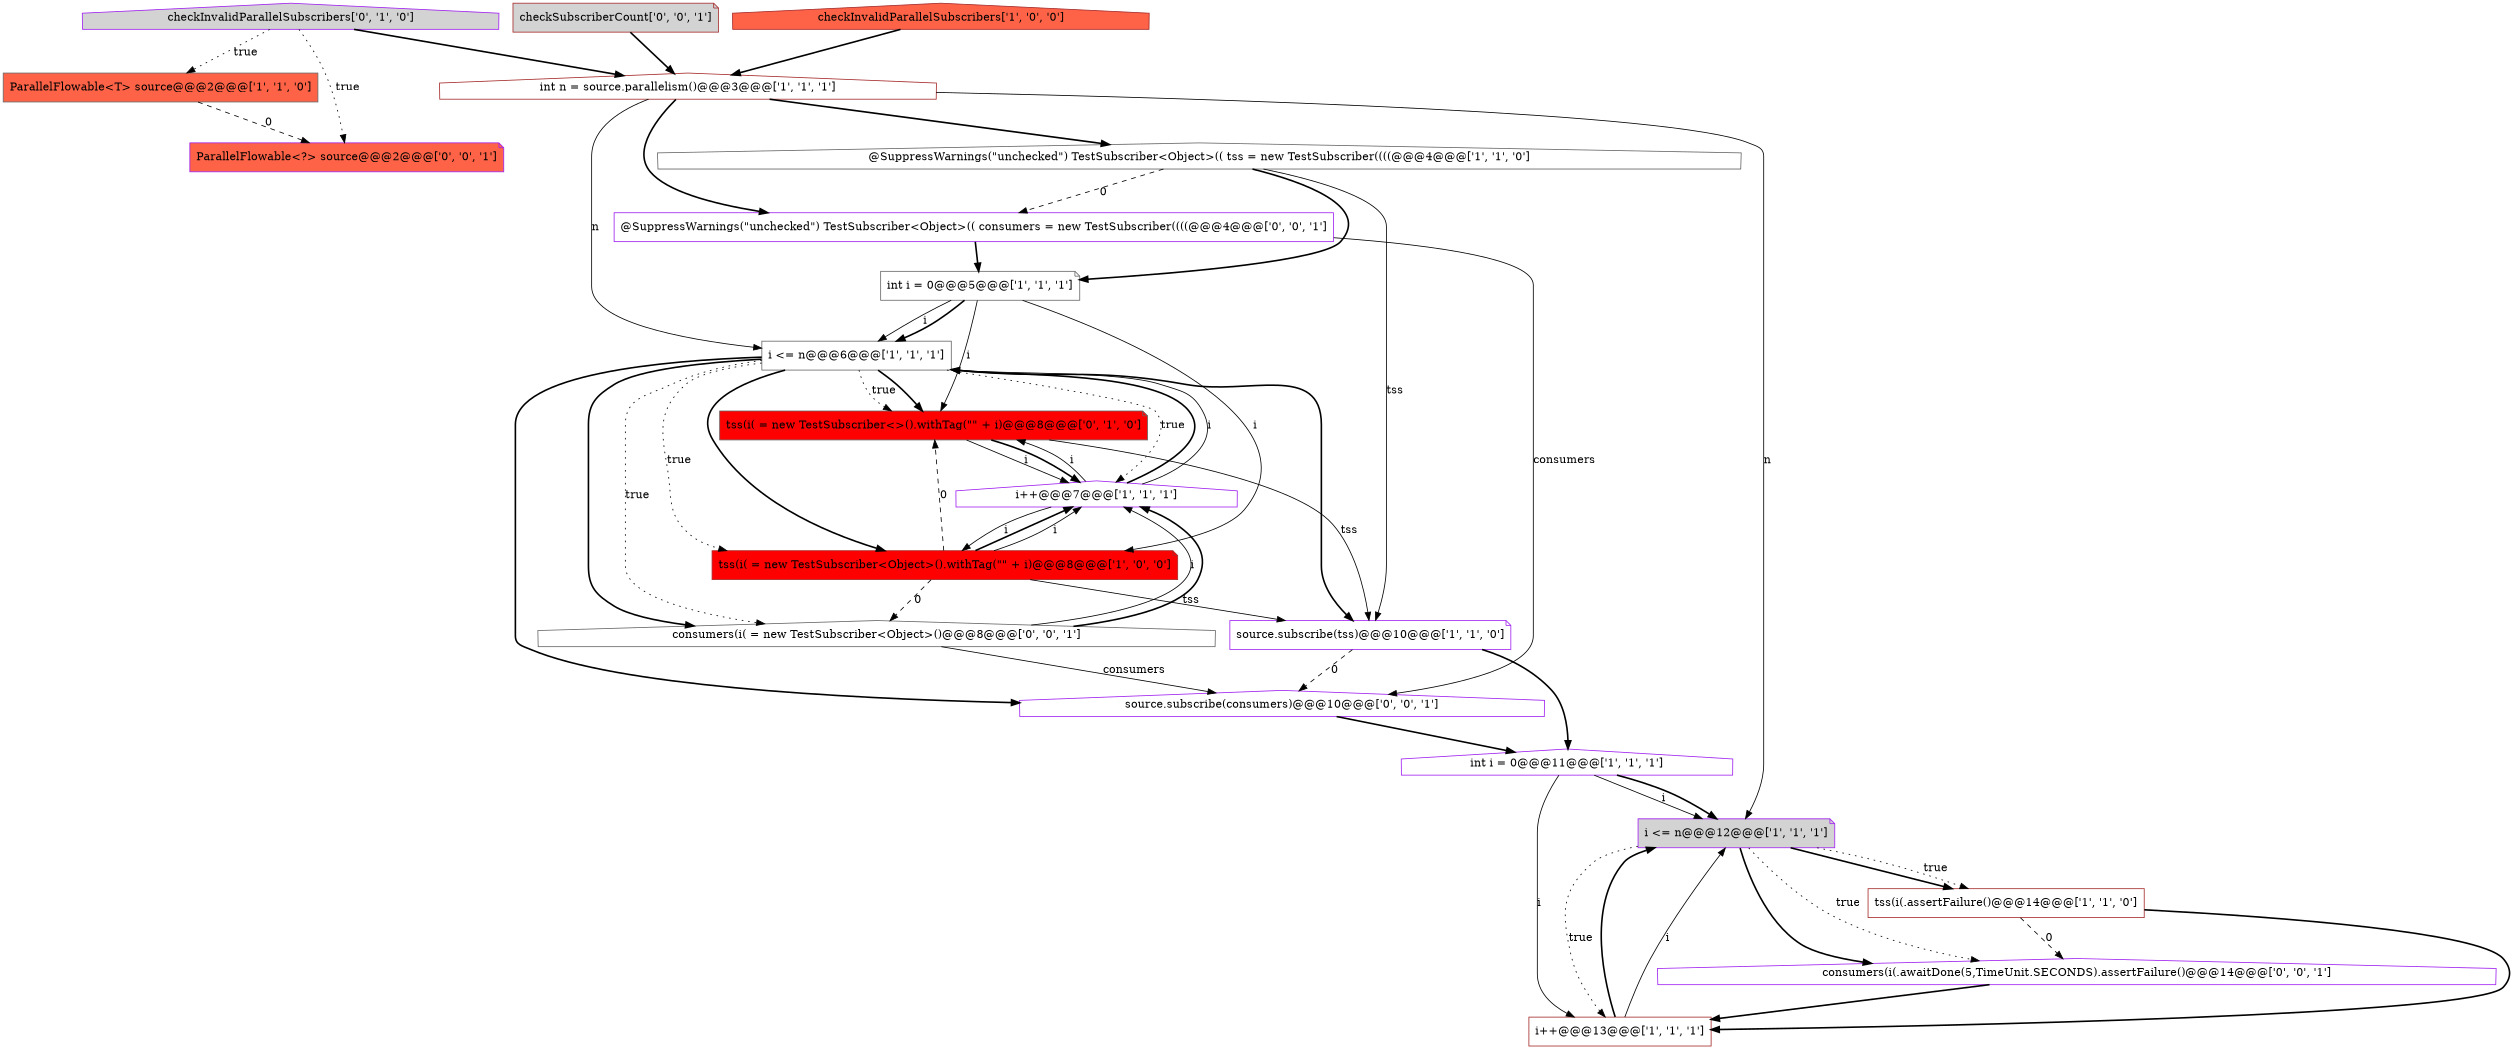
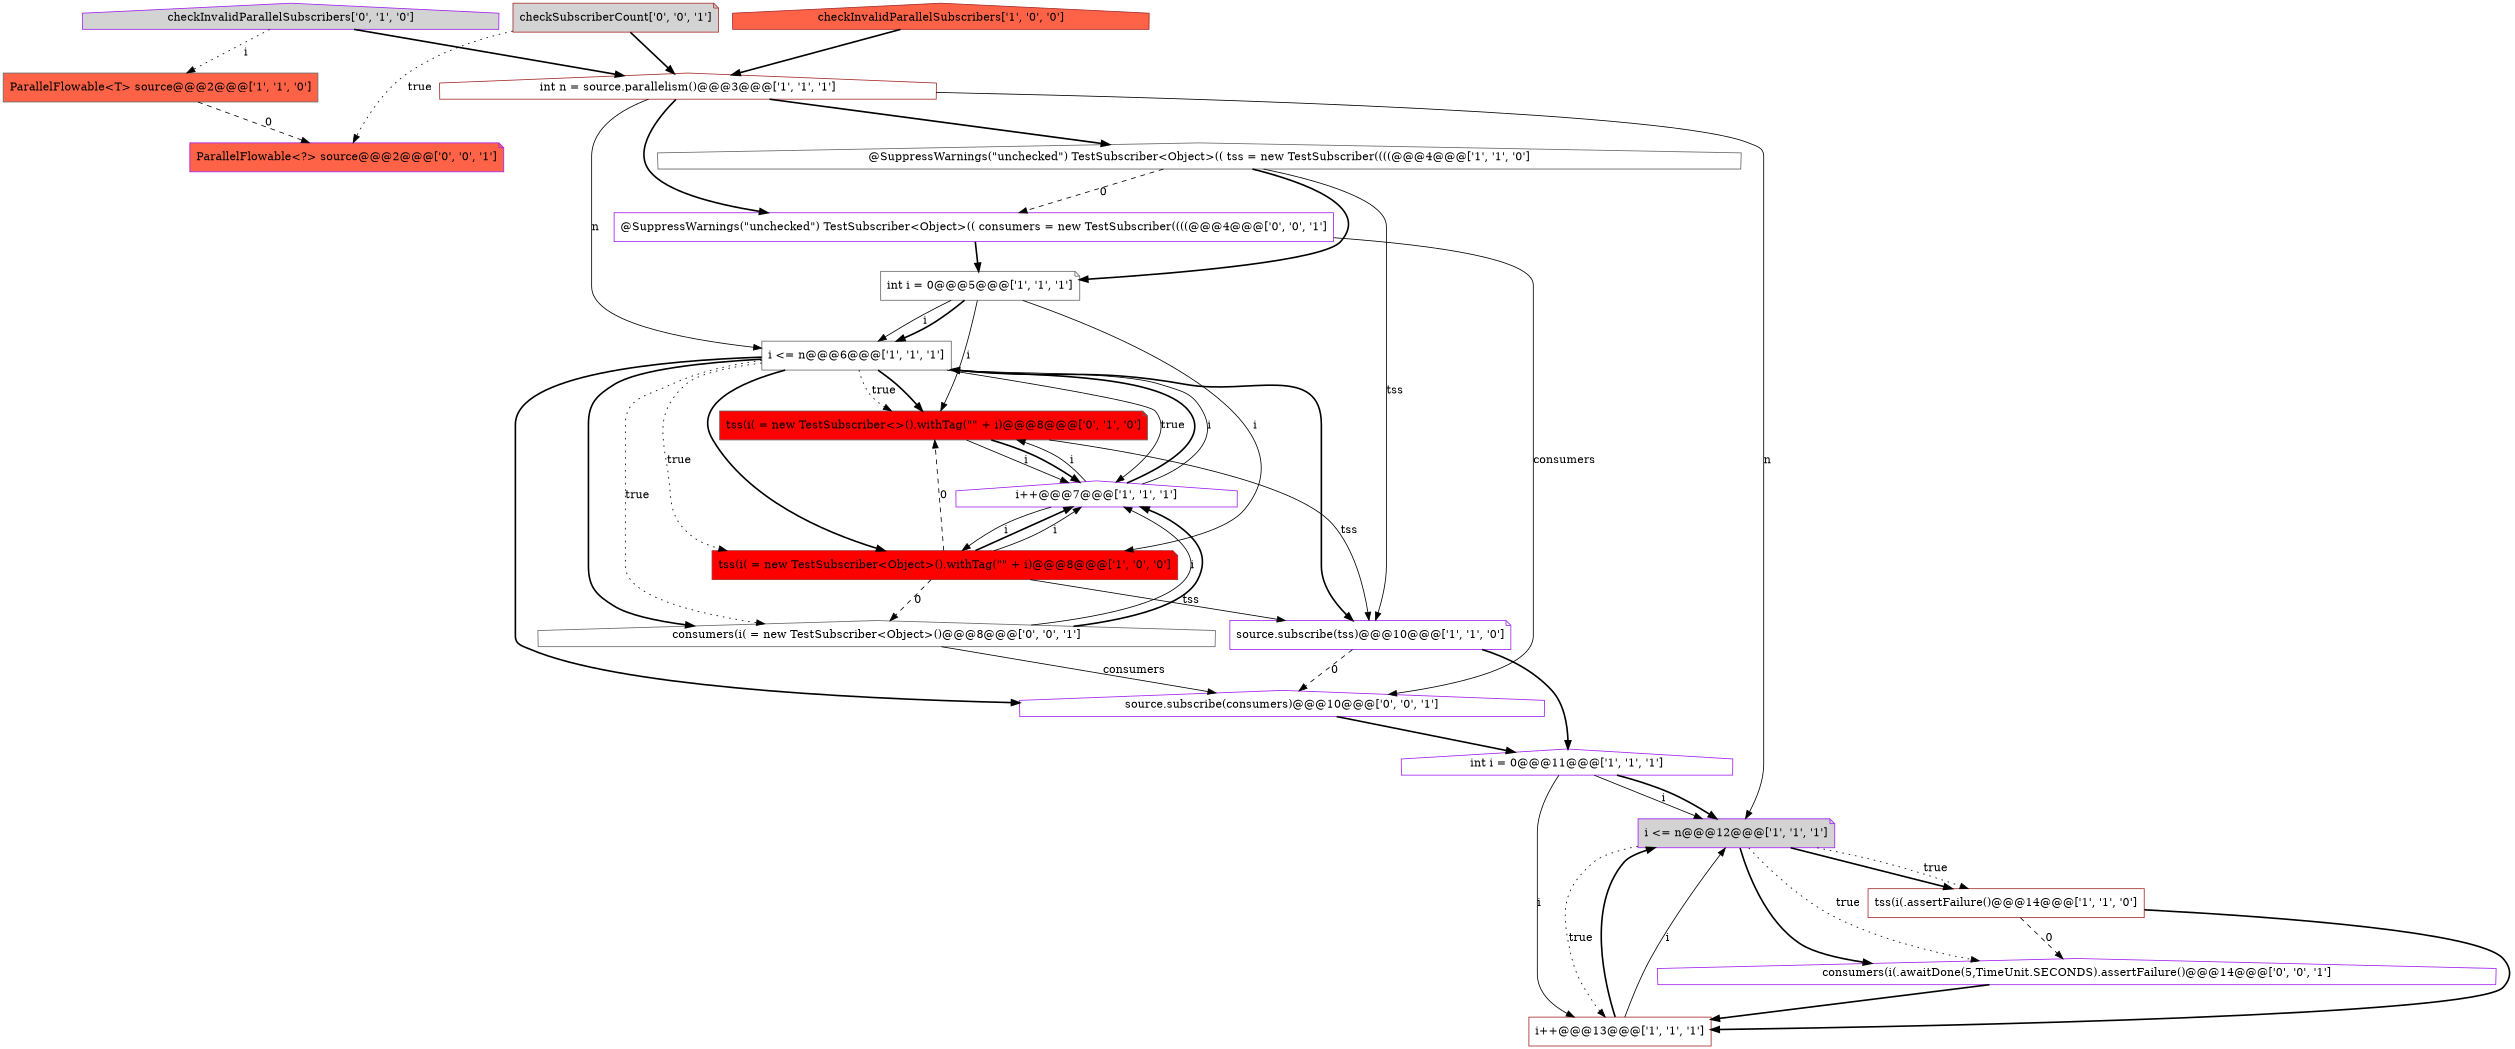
edge "checkInvalidParallelSubscribers['0', '1', '0']" -> "ParallelFlowable<T> source@@@2@@@['1', '1', '0']": label "true" -> "i"
edge "checkInvalidParallelSubscribers['0', '1', '0']" -> "ParallelFlowable<?> source@@@2@@@['0', '0', '1']": now "checkSubscriberCount['0', '0', '1']" -> "ParallelFlowable<?> source@@@2@@@['0', '0', '1']"
edge "i <= n@@@6@@@['1', '1', '1']" -> "i++@@@7@@@['1', '1', '1']": style dotted -> solid
